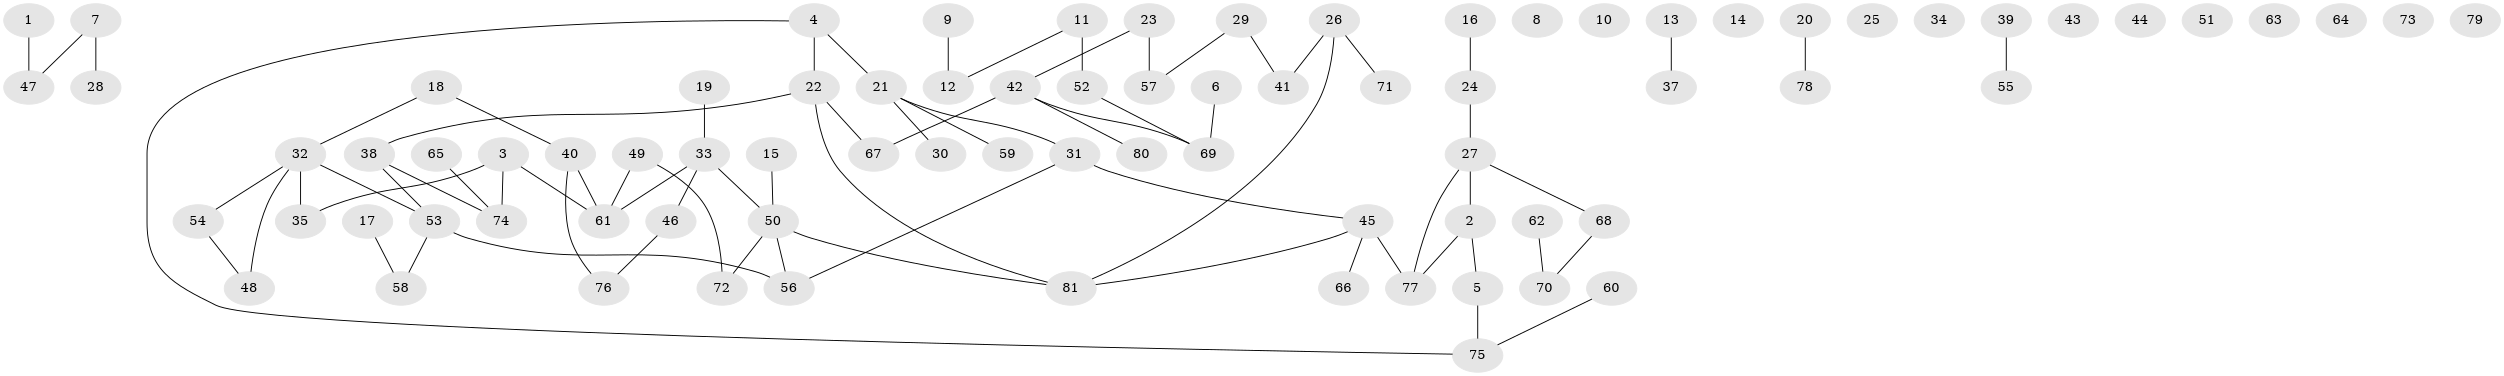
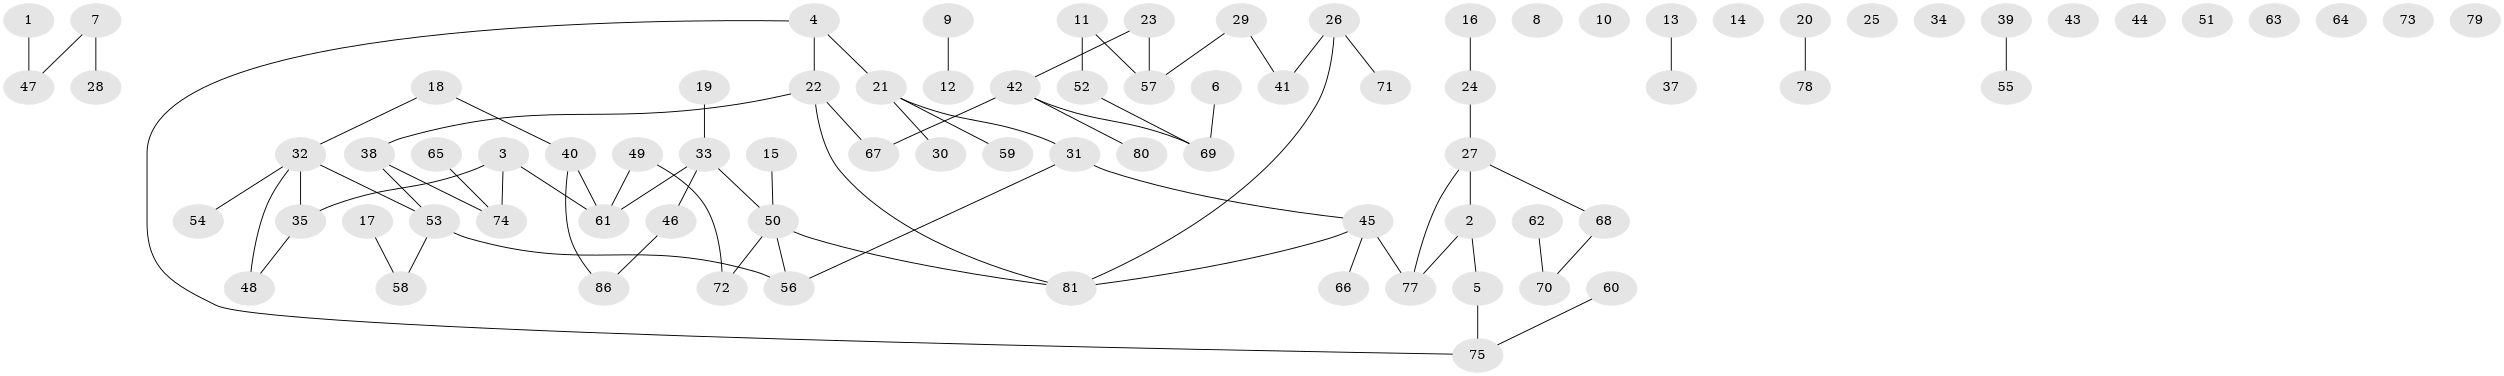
edge "11" -- "12": now "11" -- "57"
edge "54" -- "48": now "35" -- "48"
node "76": label "76" -> "86"
